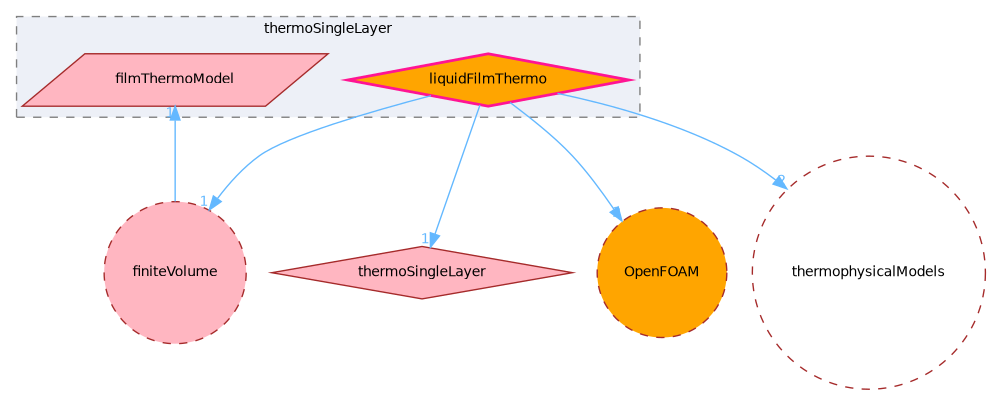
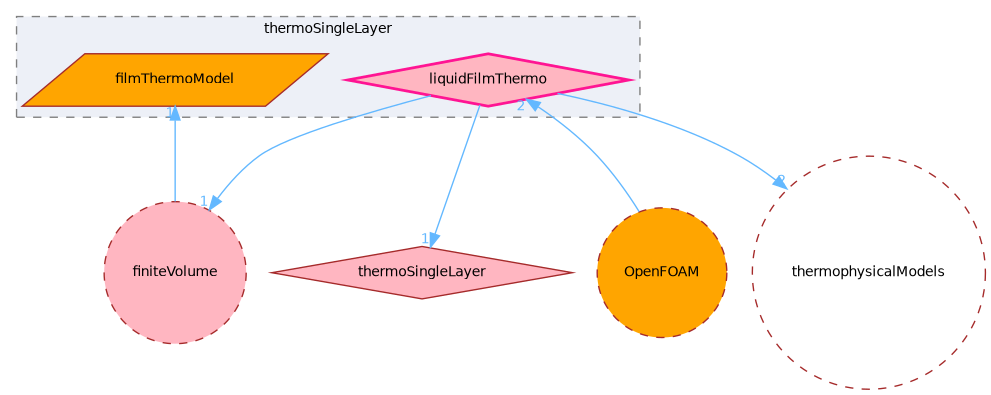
node "filmThermoModel": fillcolor lightpink -> orange
node "liquidFilmThermo": fillcolor orange -> lightpink
edge "liquidFilmThermo" -> "OpenFOAM": reversed
